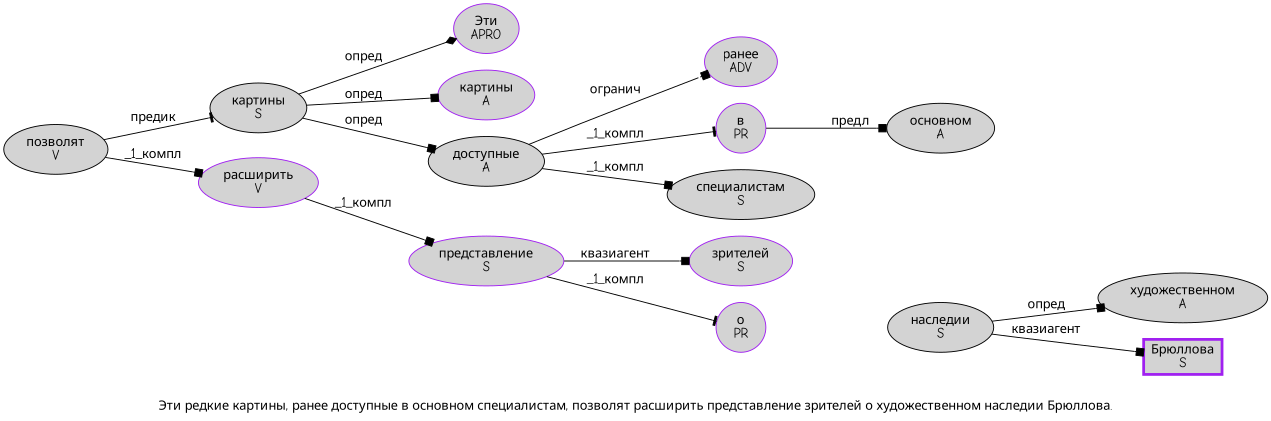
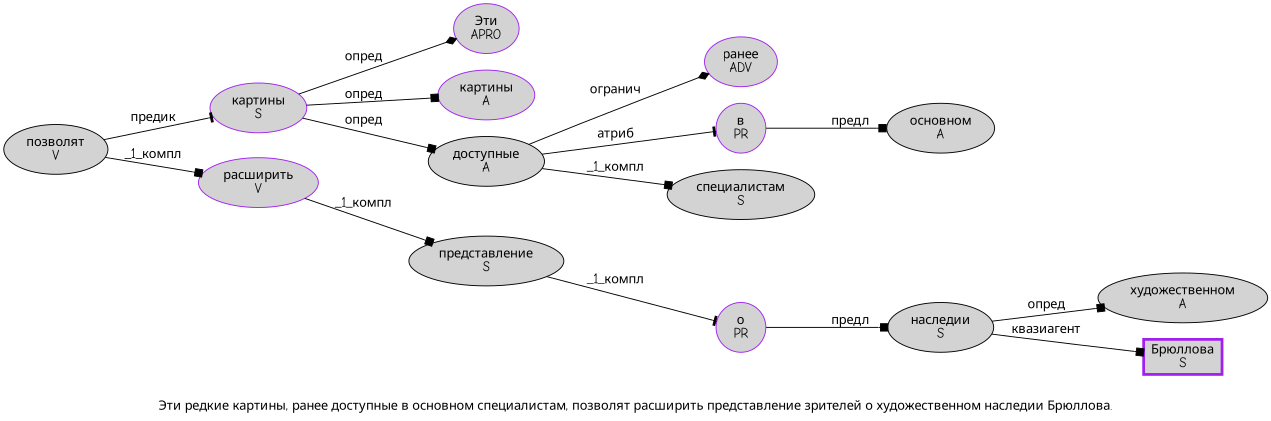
node "картины S": color black -> purple
edge "доступные A" -> "ранее ADV": arrowhead box -> diamond
edge "доступные A" -> "в PR": label "_1_компл" -> "атриб"
node "представление S": color purple -> black
node "зрителей S": removed
edge "о PR" -> "наследии S": added, label "предл"
